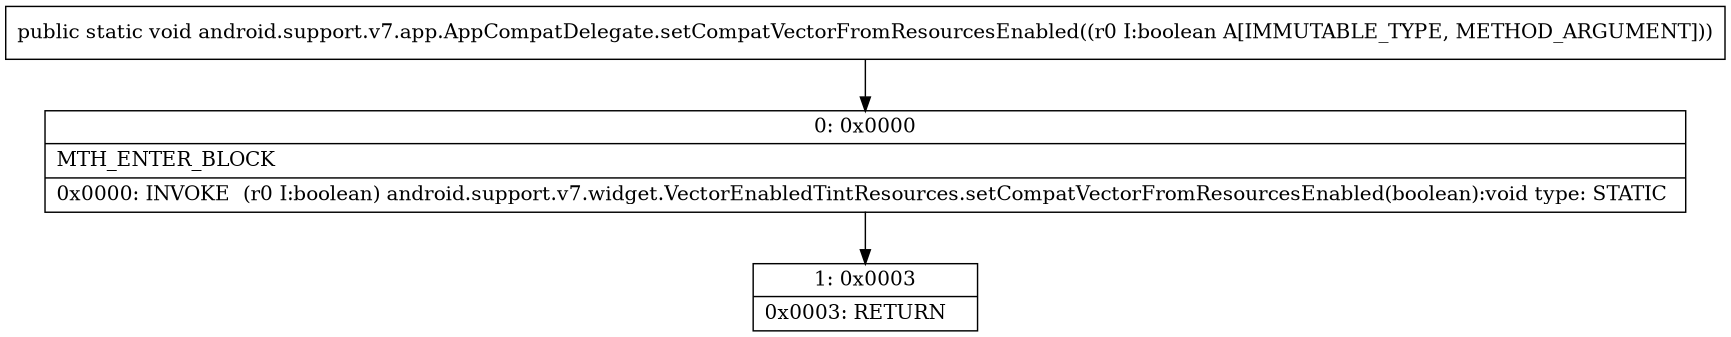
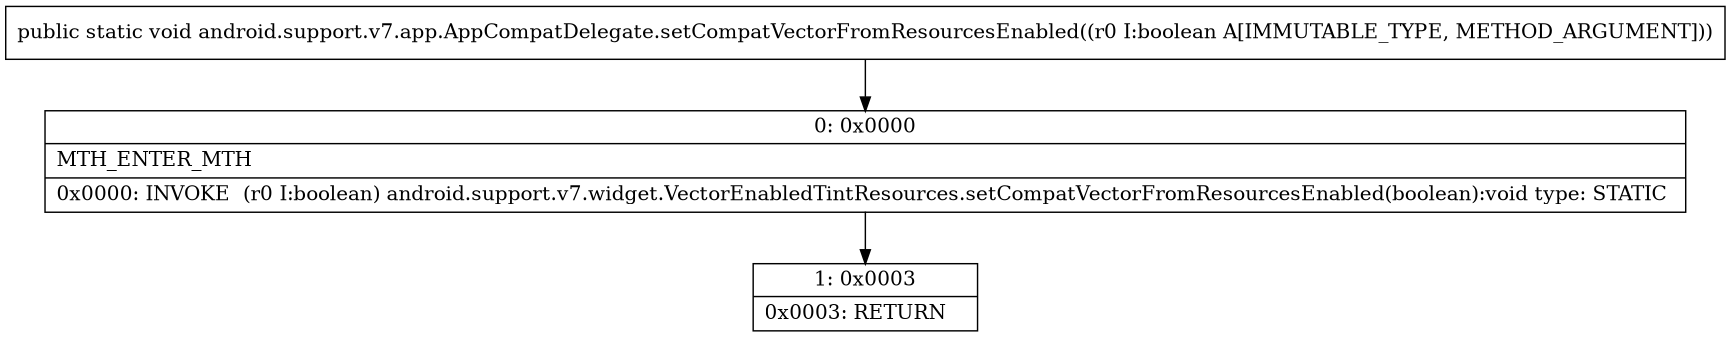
node "0: 0x0000": text "MTH_ENTER_BLOCK" -> "MTH_ENTER_MTH"
